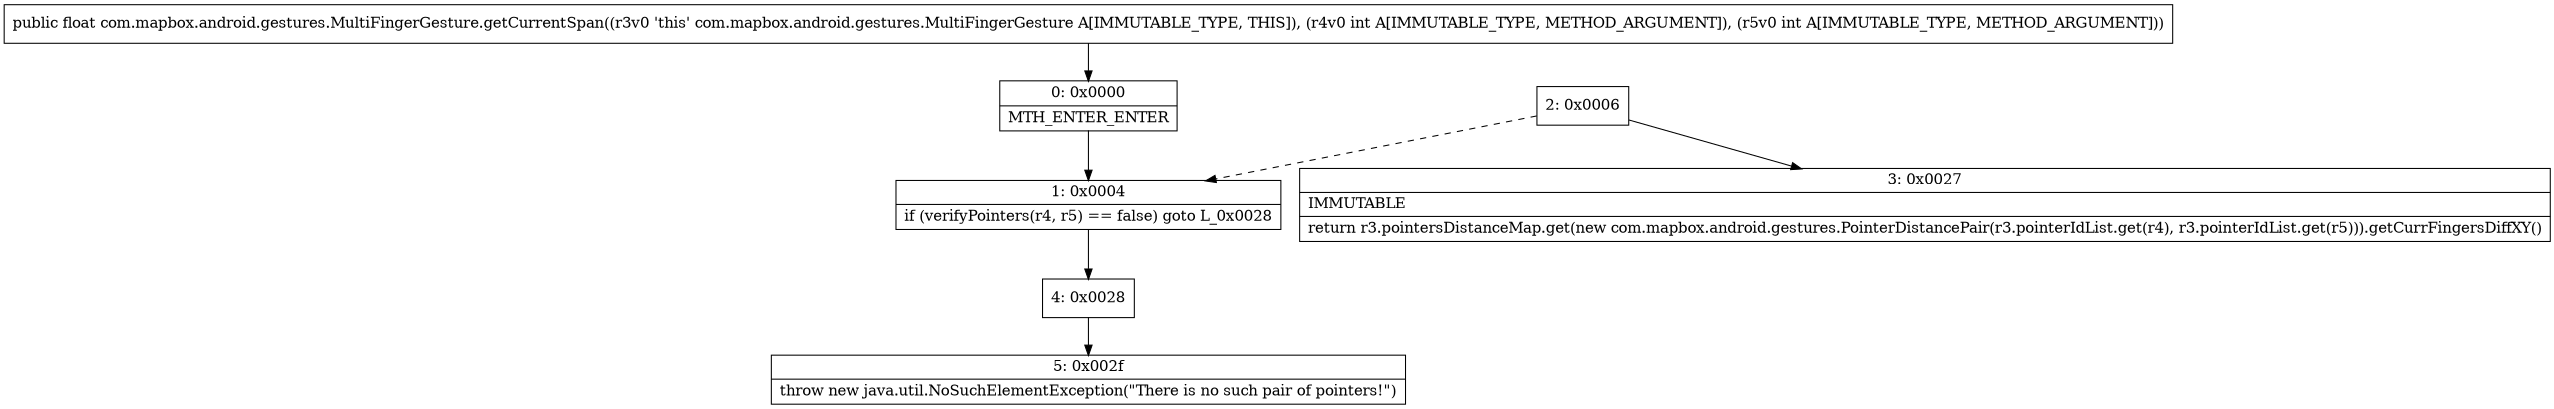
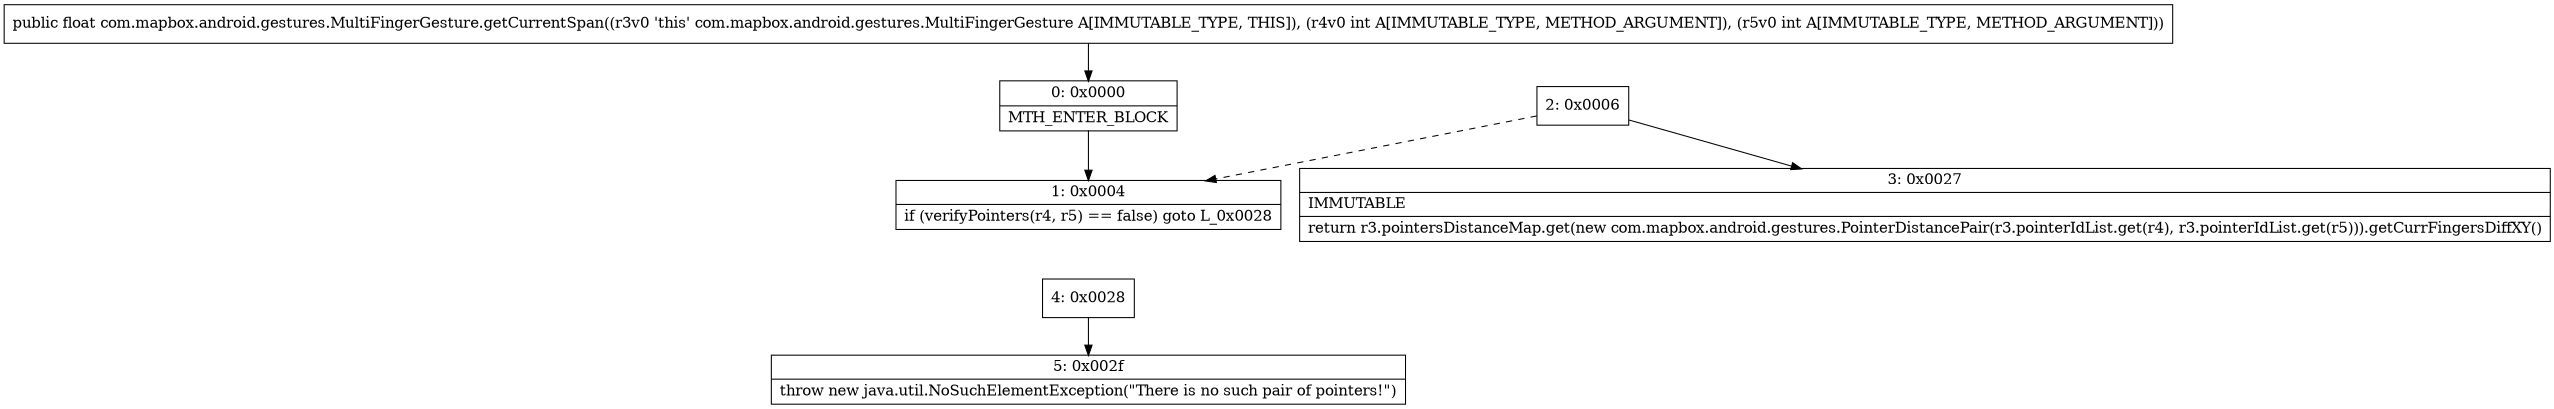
node "0: 0x0000": text "MTH_ENTER_ENTER" -> "MTH_ENTER_BLOCK"
edge "1: 0x0004" -> "4: 0x0028": removed
